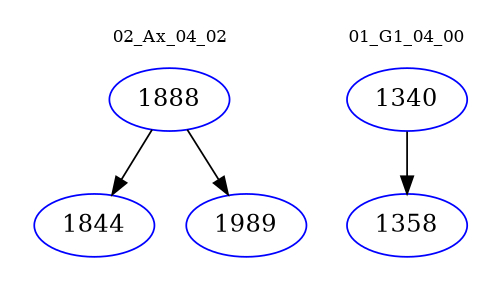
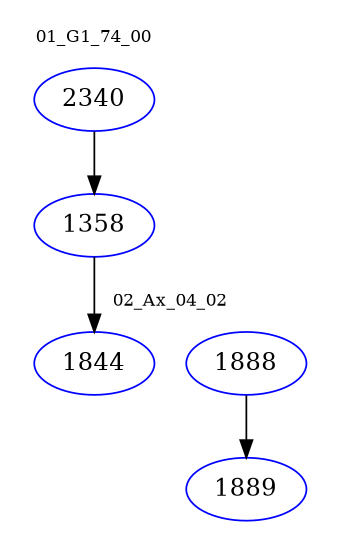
cluster "01_G1_04_00": label "01_G1_04_00" -> "01_G1_74_00"
node "1340": label "1340" -> "2340"
edge "1888" -> "1844": now "1358" -> "1844"
node "1989": label "1989" -> "1889"
